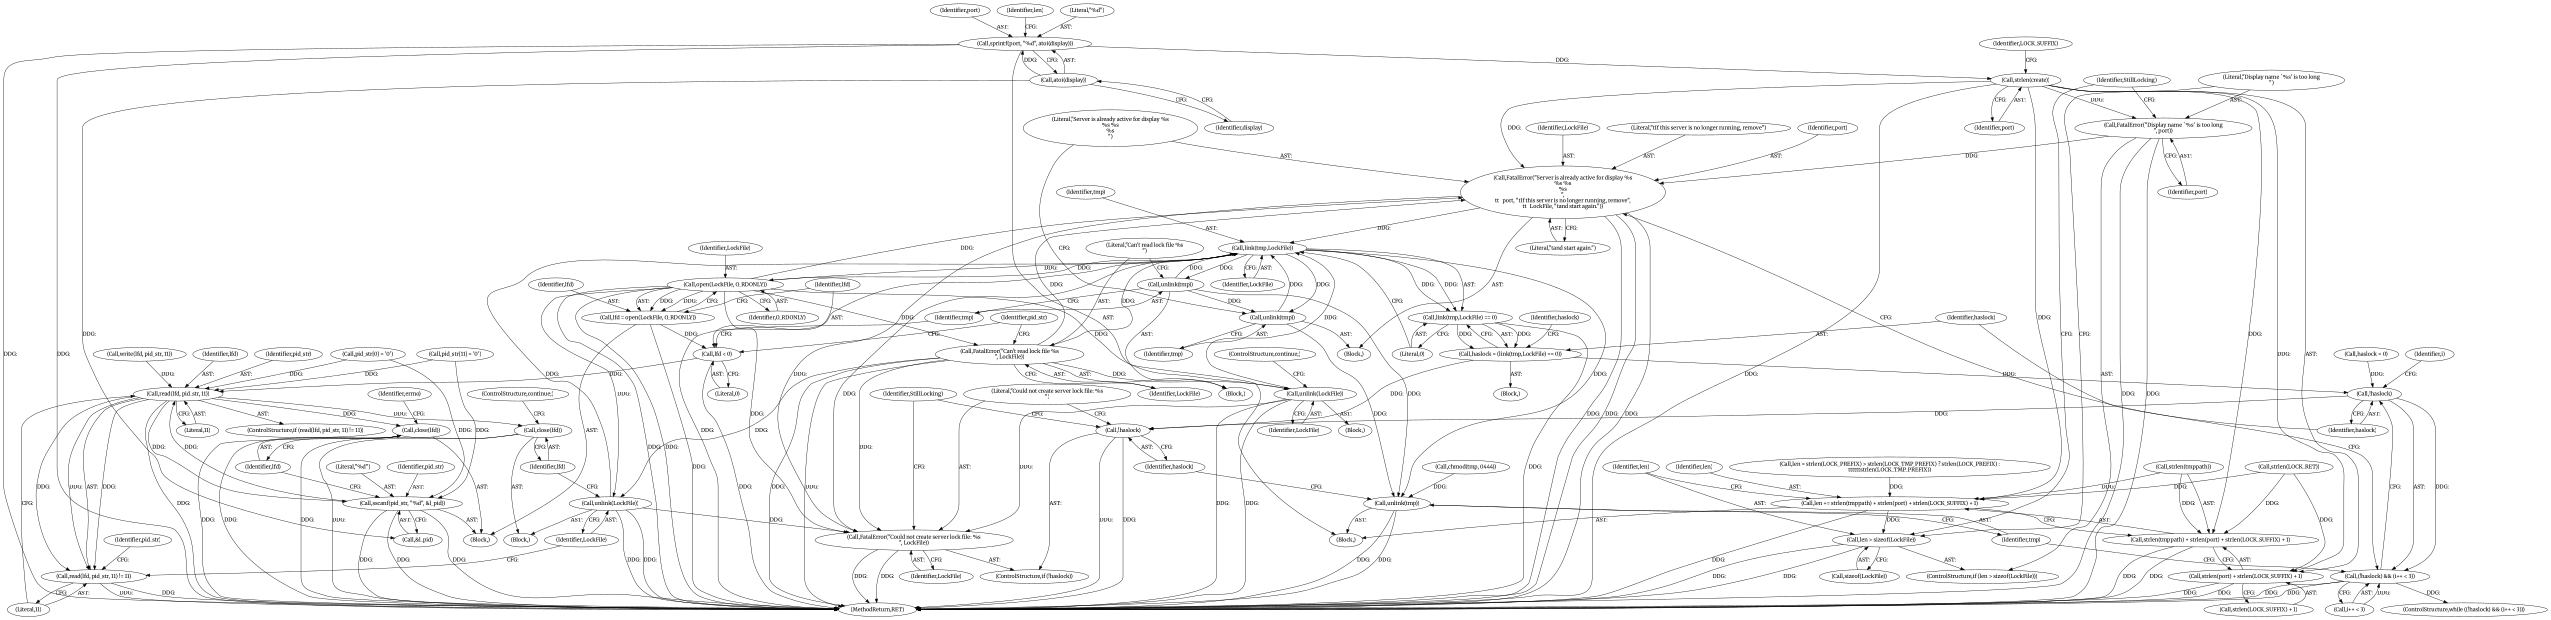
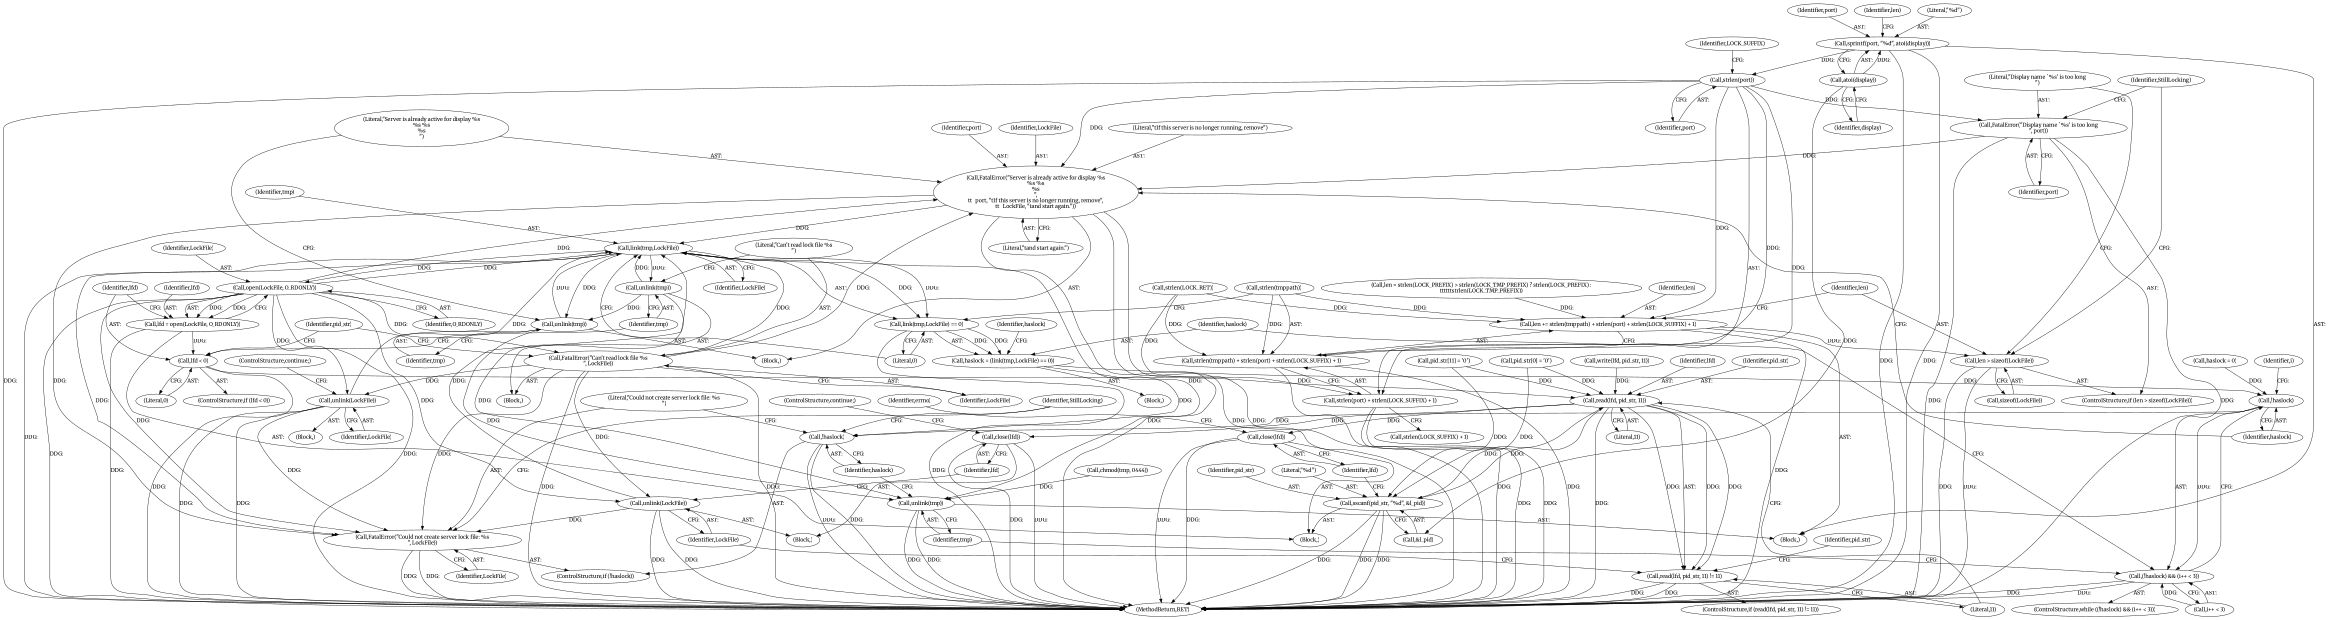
node "(Call,strlen(create))": label "(Call,strlen(create))" -> "(Call,strlen(port))"
edge "(Call,haslock = (link(tmp,LockFile) == 0))" -> "(Call,link(tmp,LockFile) == 0)": now "(Call,strlen(tmppath))" -> "(Call,link(tmp,LockFile) == 0)"
node "(ControlStructure,if (lfd < 0))": added
edge "(Call,read(lfd, pid_str, 11))" -> "(ControlStructure,if (read(lfd, pid_str, 11) != 11))": now "(Call,read(lfd, pid_str, 11) != 11)" -> "(ControlStructure,if (read(lfd, pid_str, 11) != 11))"
edge "(Call,strlen(LOCK_SUFFIX) + 1)" -> "(Call,strlen(port) + strlen(LOCK_SUFFIX) + 1)": removed, label "AST:"
edge "(Call,(!haslock) && (i++ < 3))" -> "(ControlStructure,while ((!haslock) && (i++ < 3)))": label "DDG: " -> "AST: "
